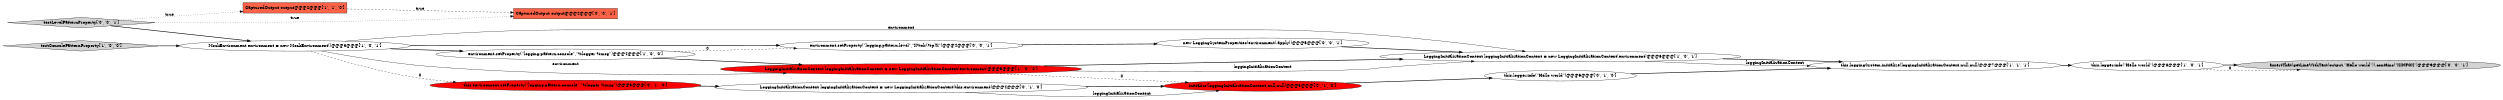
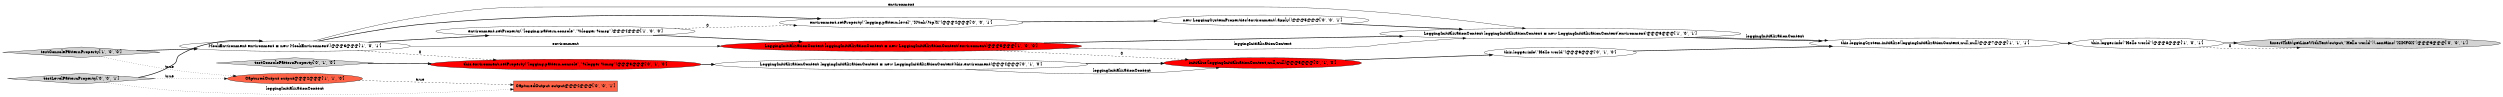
node "CapturedOutput output@@@2@@@['1', '1', '0']": shape box -> ellipse
edge "testLevelPatternProperty['0', '0', '1']" -> "CapturedOutput output@@@2@@@['0', '0', '1']": label "true" -> "loggingInitializationContext"
node "testConsolePatternProperty['0', '1', '0']": added
edge "testConsolePatternProperty['1', '0', '0']" -> "CapturedOutput output@@@2@@@['1', '1', '0']": added, label "true"
